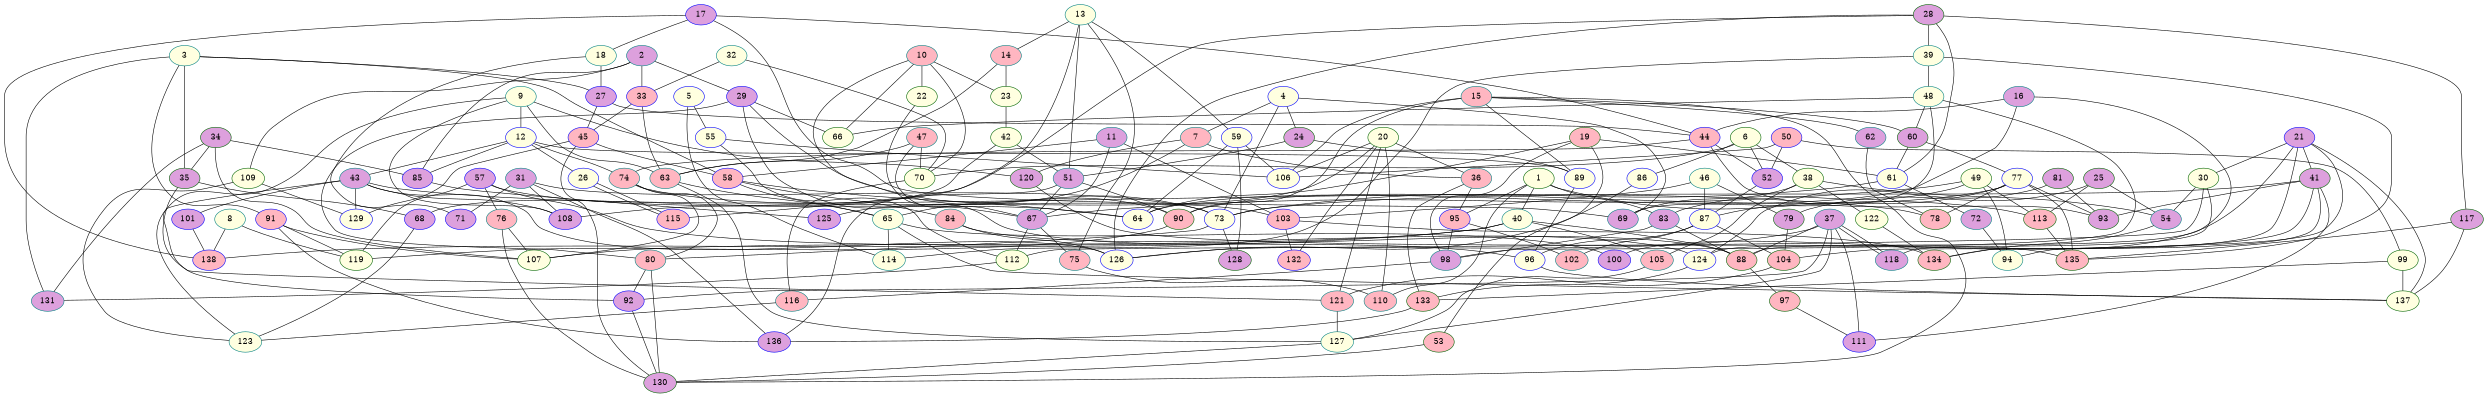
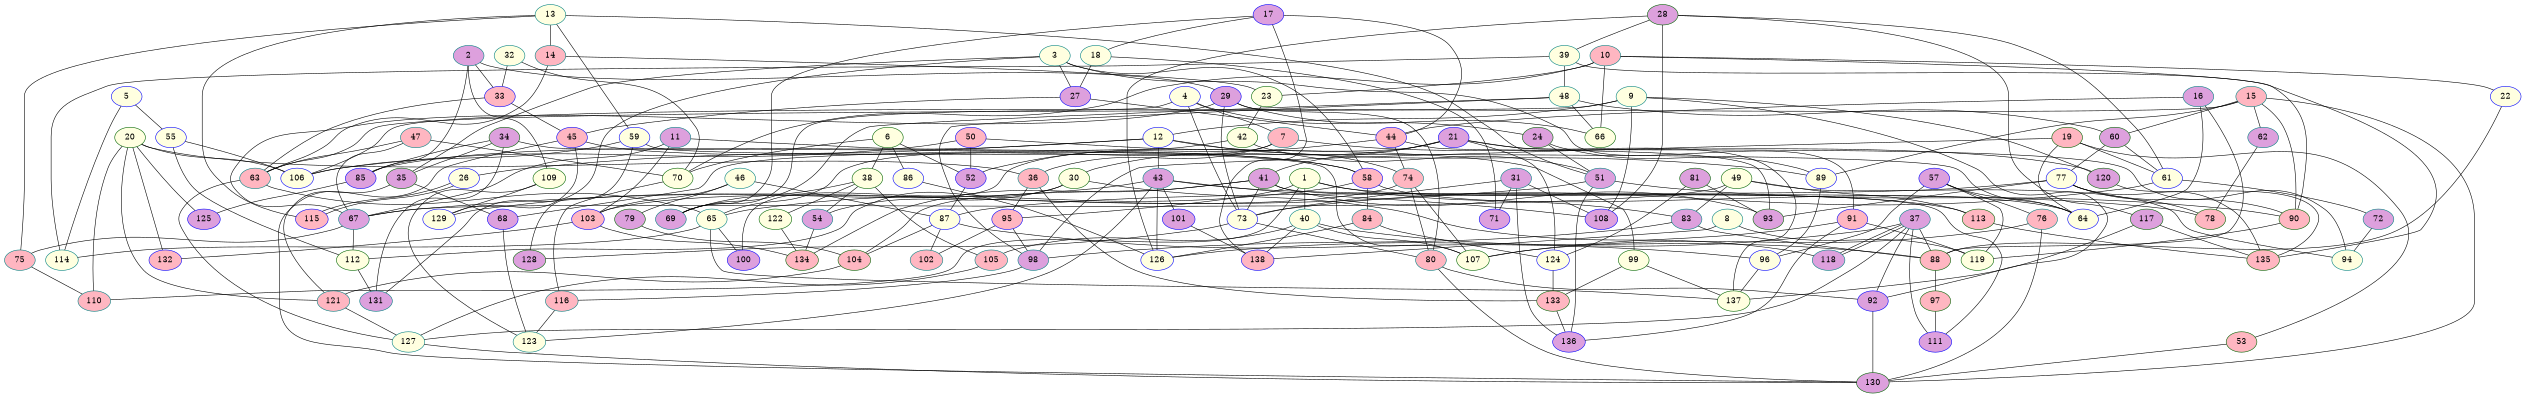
node "22": color darkgreen -> blue
node "25": removed
